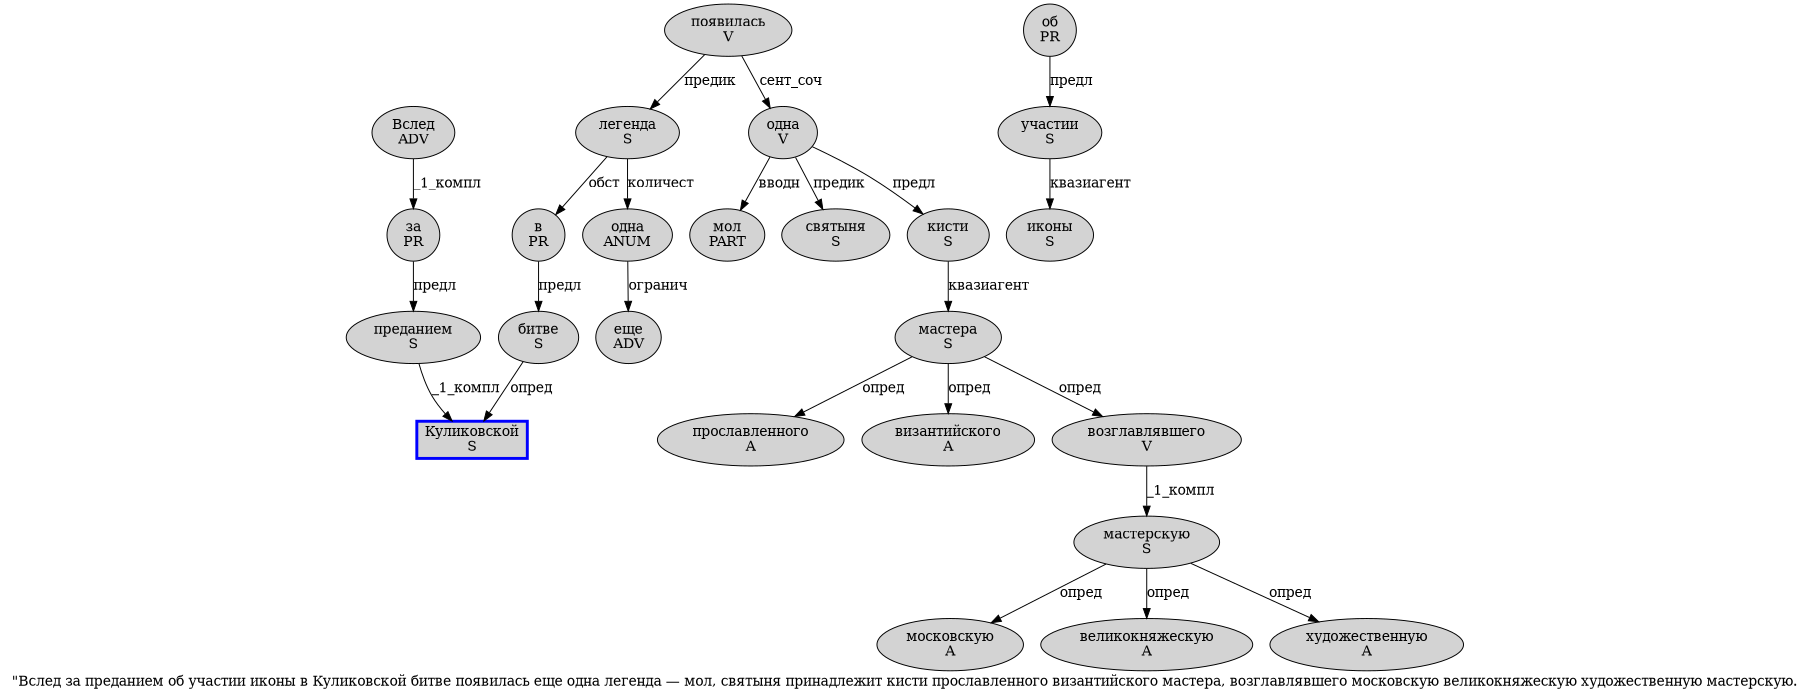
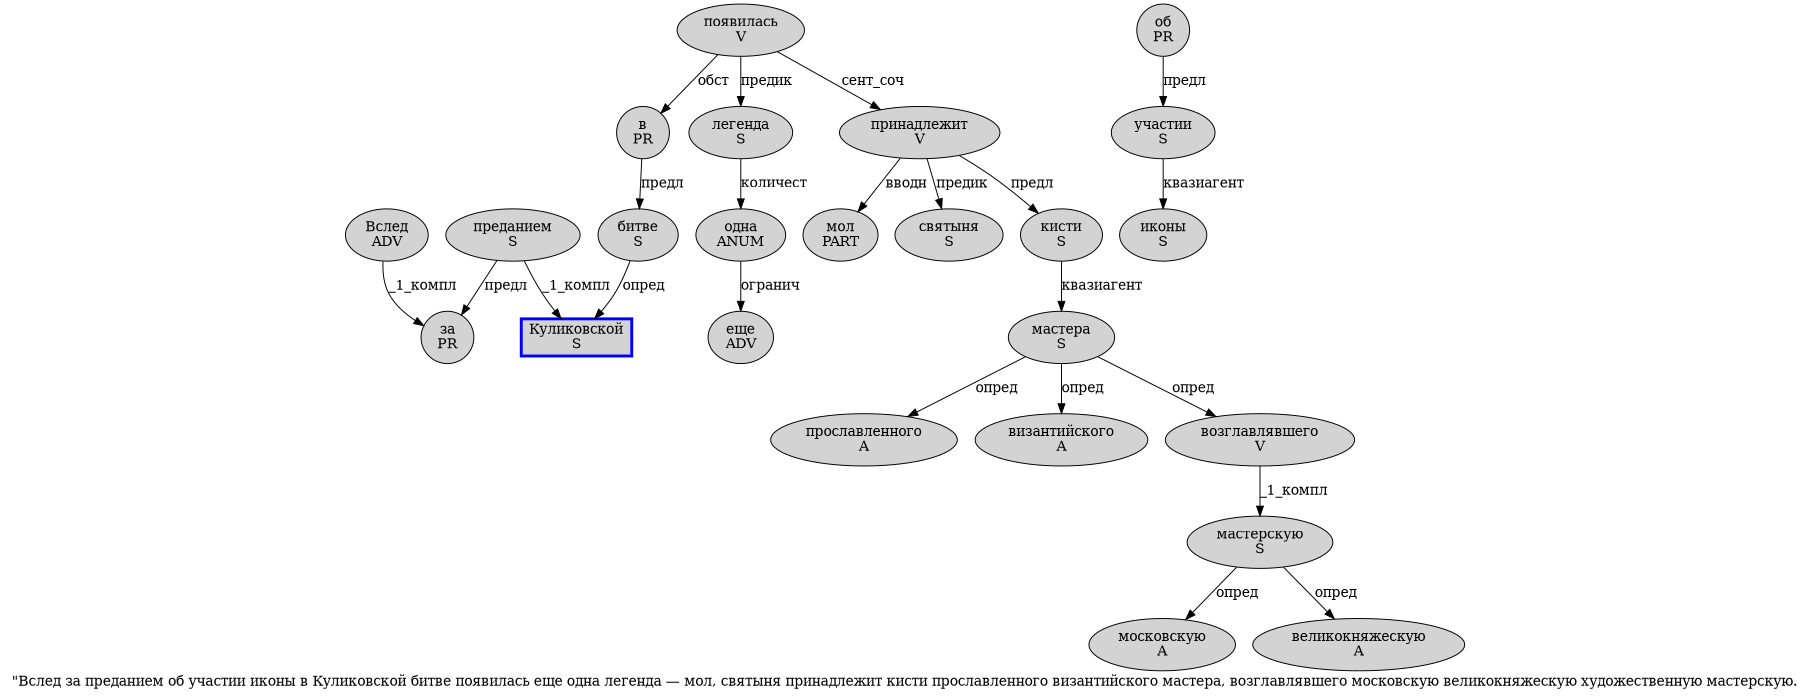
node "одна V": label "одна V" -> "принадлежит V"
edge "легенда S" -> "в PR": now "появилась V" -> "в PR"
edge "за PR" -> "преданием S": reversed
node "художественную A": removed
